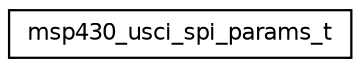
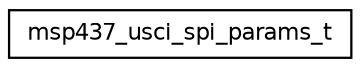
node "msp430_usci_spi_params_t": label "msp430_usci_spi_params_t" -> "msp437_usci_spi_params_t"
